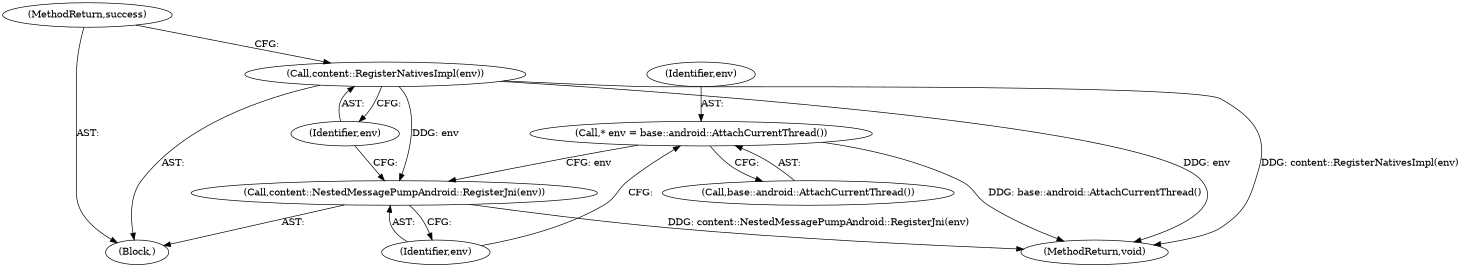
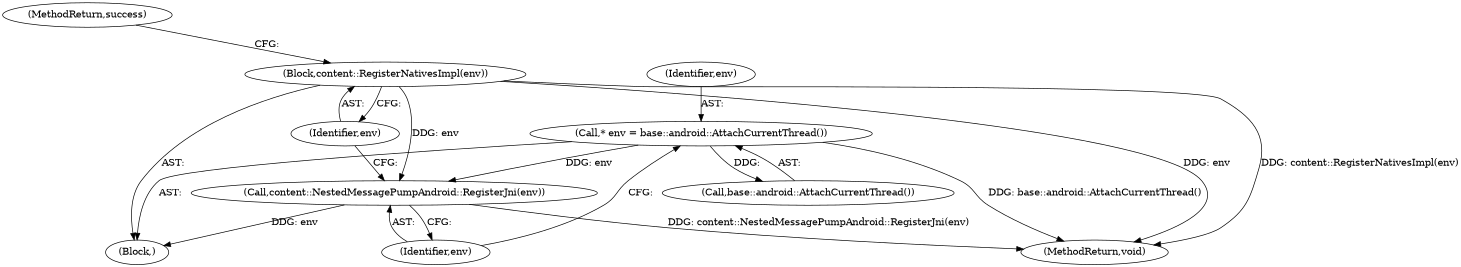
node "(Call,content::RegisterNativesImpl(env))": label "(Call,content::RegisterNativesImpl(env))" -> "(Block,content::RegisterNativesImpl(env))"
edge "(MethodReturn,success)" -> "(Block,)": now "(Call,* env = base::android::AttachCurrentThread())" -> "(Block,)"
edge "(Call,* env = base::android::AttachCurrentThread())" -> "(Call,content::NestedMessagePumpAndroid::RegisterJni(env))": label "CFG: env" -> "DDG: env"
edge "(Call,* env = base::android::AttachCurrentThread())" -> "(Call,base::android::AttachCurrentThread())": label "CFG: " -> "DDG: "
edge "(Call,content::NestedMessagePumpAndroid::RegisterJni(env))" -> "(Block,)": label "AST: " -> "DDG: env"
